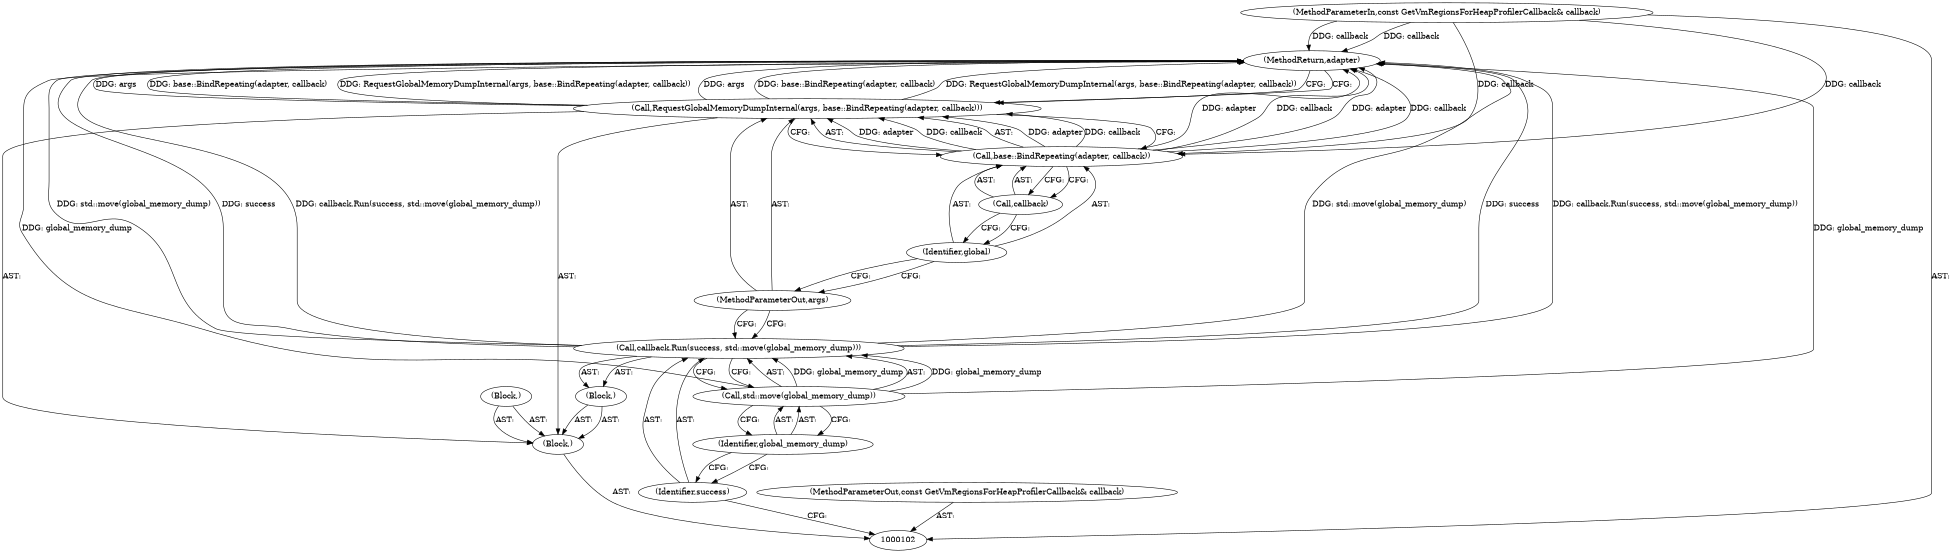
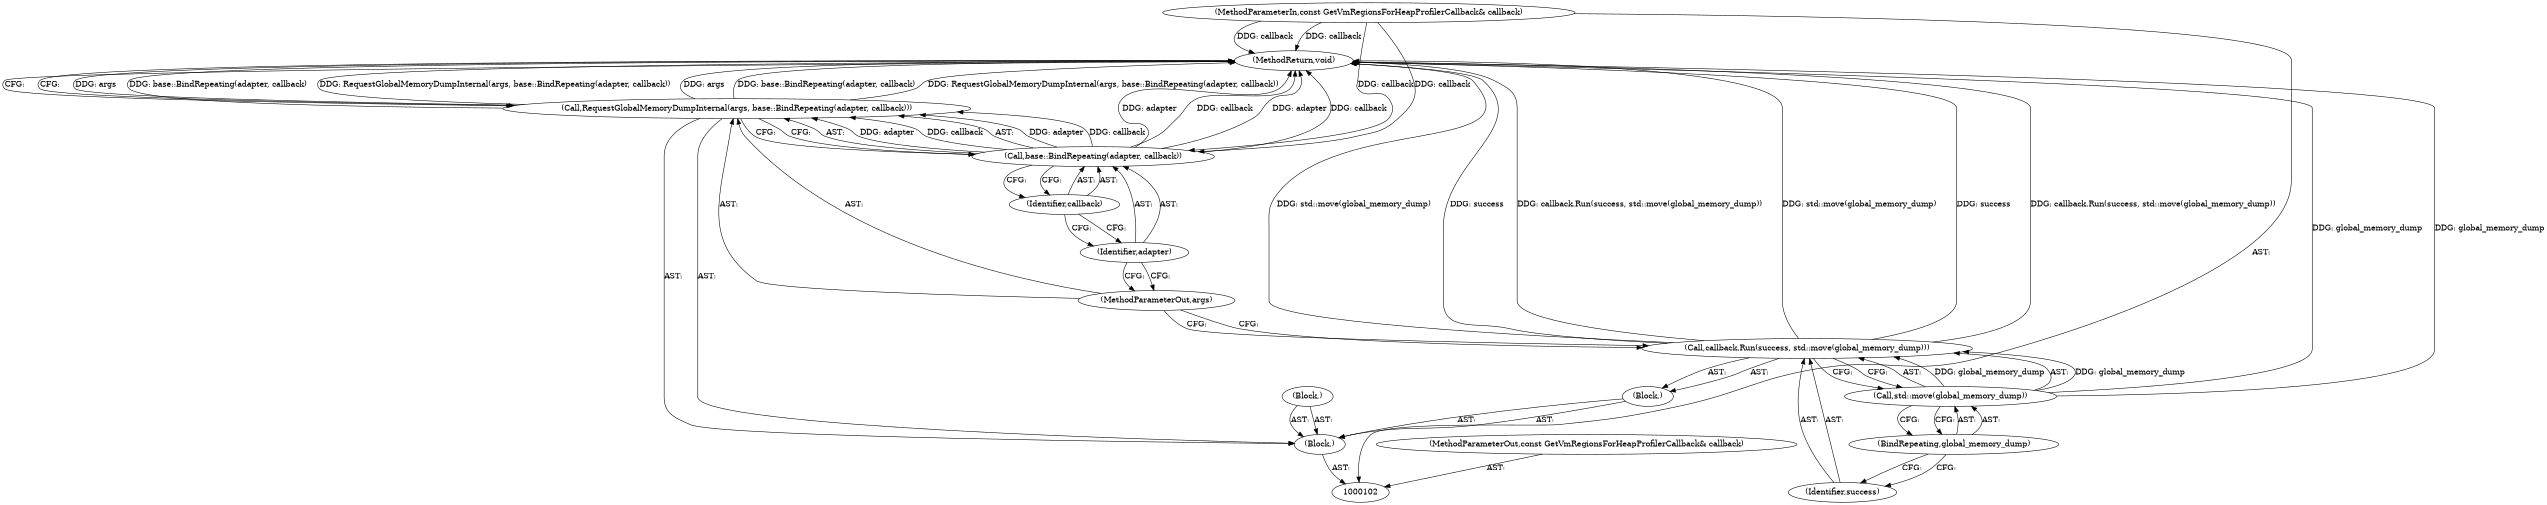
node "(MethodReturn,adapter)": label "(MethodReturn,adapter)" -> "(MethodReturn,void)"
node "(Call,callback)": label "(Call,callback)" -> "(Identifier,callback)"
node "(Identifier,global)": label "(Identifier,global)" -> "(Identifier,adapter)"
node "(Identifier,global_memory_dump)": label "(Identifier,global_memory_dump)" -> "(BindRepeating,global_memory_dump)"
edge "(Identifier,success)" -> "1000102": removed, label "CFG:"
